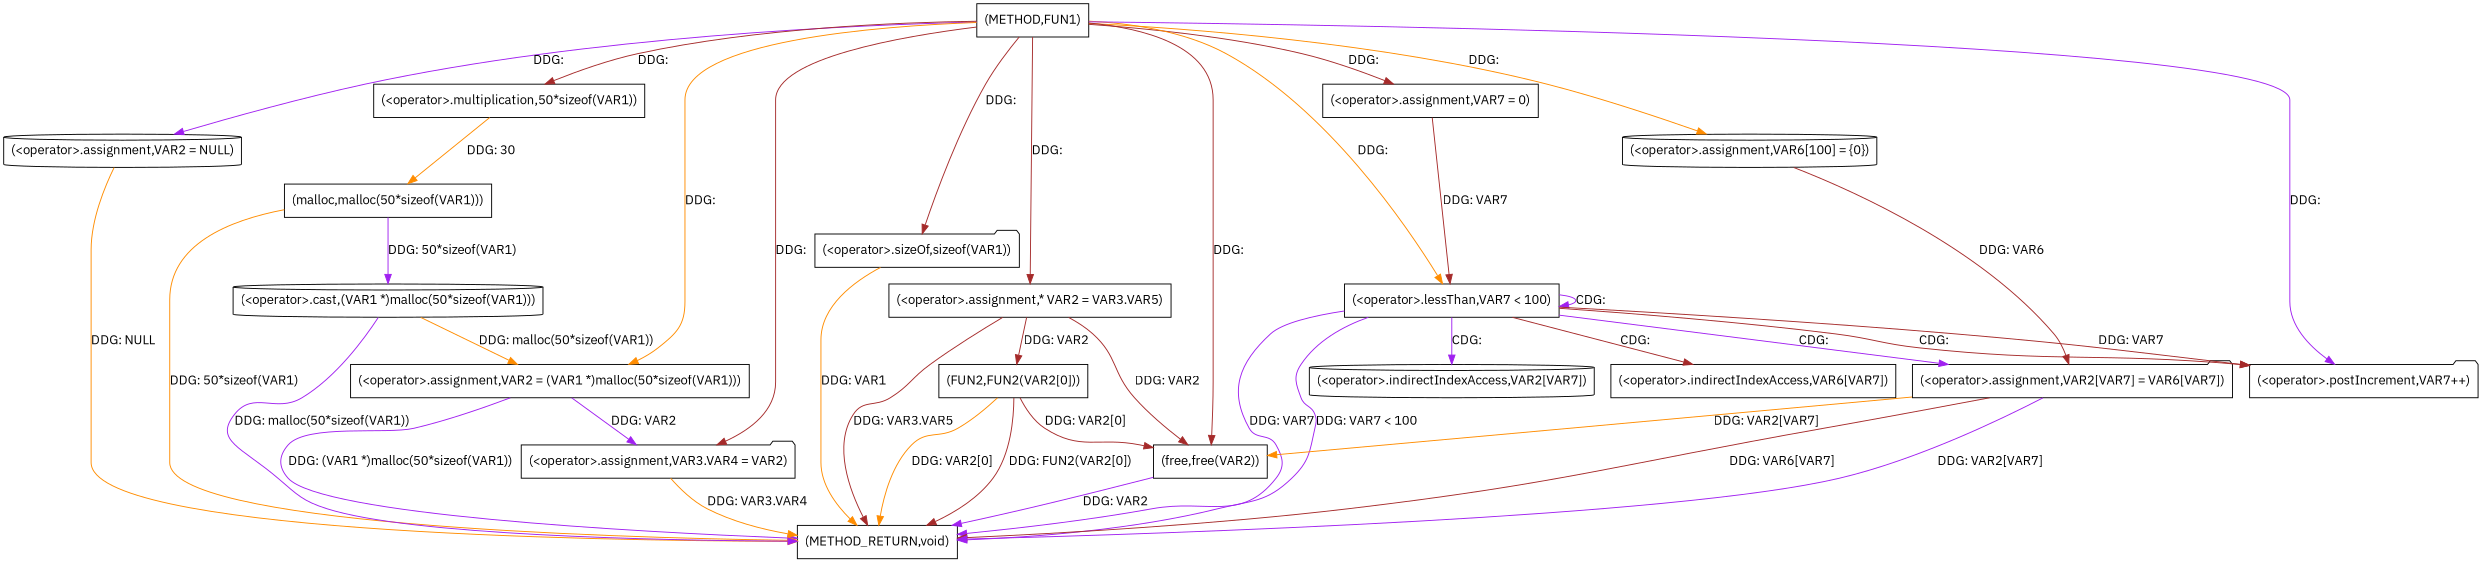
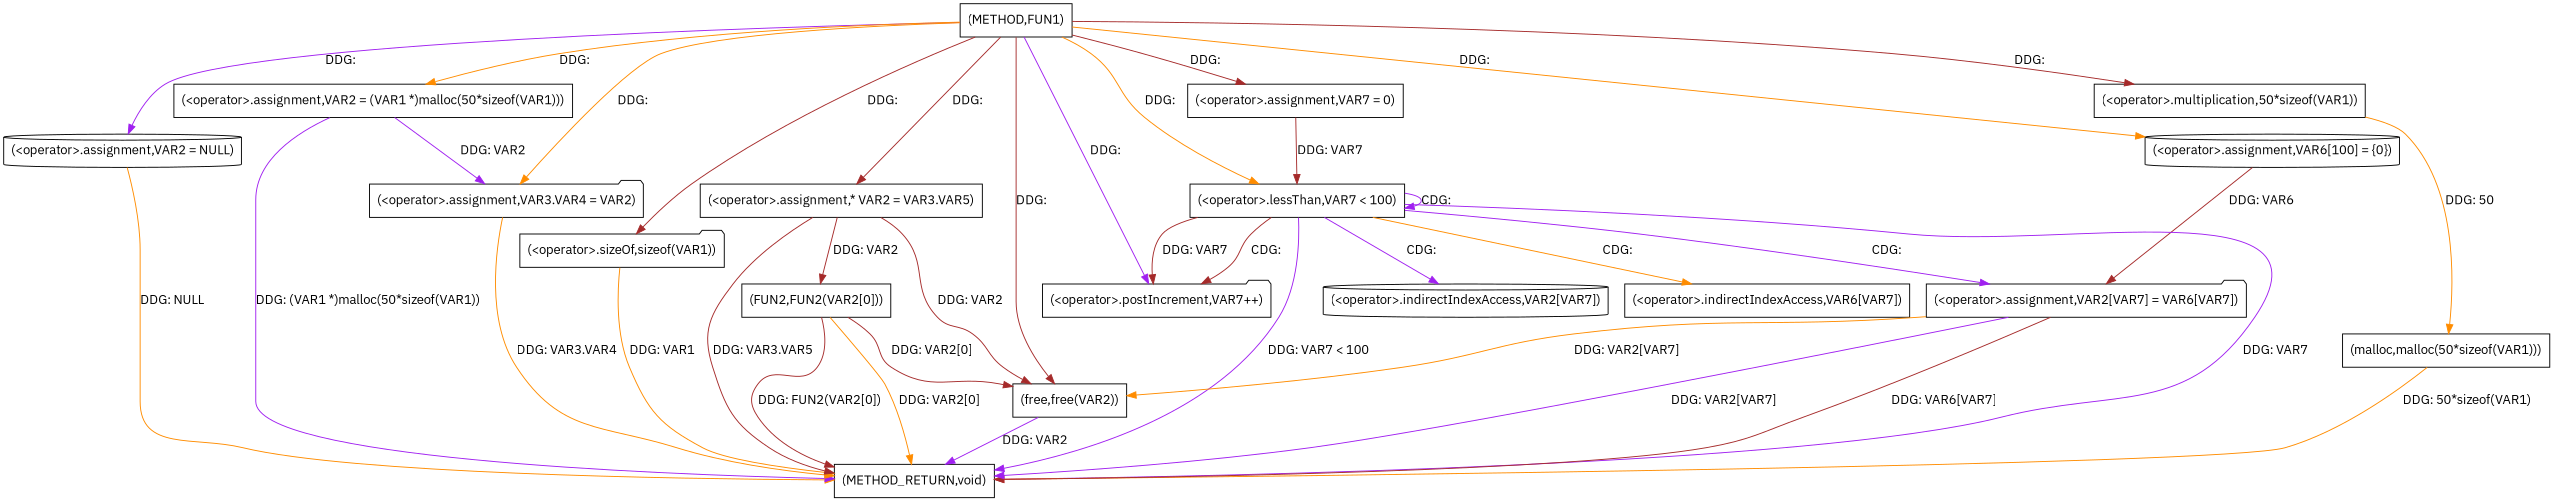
edge "(<operator>.multiplication,50*sizeof(VAR1))" -> "(malloc,malloc(50*sizeof(VAR1)))": label "DDG: 30" -> "DDG: 50"
edge "(METHOD,FUN1)" -> "(<operator>.assignment,VAR3.VAR4 = VAR2)": color brown -> darkorange
node "(<operator>.cast,(VAR1 *)malloc(50*sizeof(VAR1)))": removed
edge "(<operator>.lessThan,VAR7 < 100)" -> "(<operator>.indirectIndexAccess,VAR6[VAR7])": color brown -> darkorange
